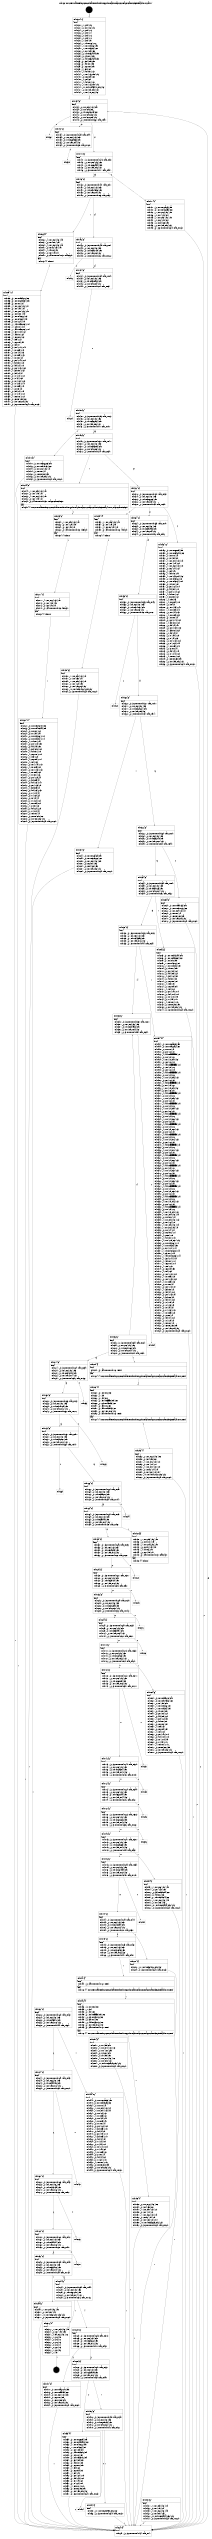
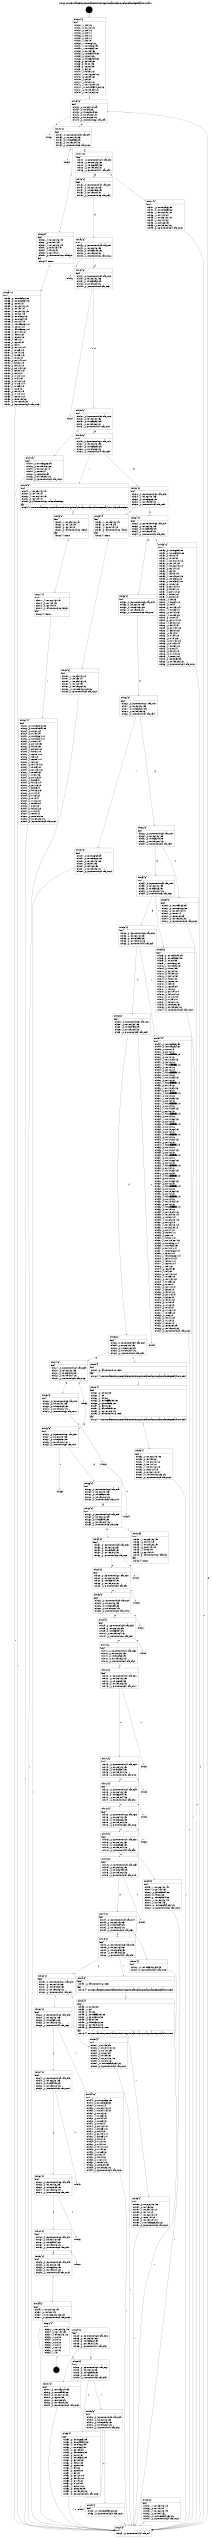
edge "0x401434 [32]" -> "0x401470 [28]": now "0x401454 [28]" -> "0x401470 [28]"
edge "0x40148c [28]" -> "0x401e83 [29]": now "0x401454 [28]" -> "0x401e83 [29]"
edge "0x4014c4 [28]" -> "0x4014e0 [28]": added, label "24"
edge "0x401518 [28]" -> "0x401fb6 [167]": now "0x401534 [28]" -> "0x401fb6 [167]"
node "0x401b8e": removed
edge "0x4015f8 [28]" -> "0x4015dc [28]": reversed
edge "0x401630 [28]" -> "0x40164c [28]": now "0x4025f6" -> "0x40164c [28]"
edge "0x401668 [28]" -> "0x402594": now "0x40263c" -> "0x402594"
node "0x401e2d [86]": removed
edge "0x401764 [28]" -> "0x401780 [28]": added, label "11"
node "0x40180c [28]": added
node "0x4018b4 [28]": removed
